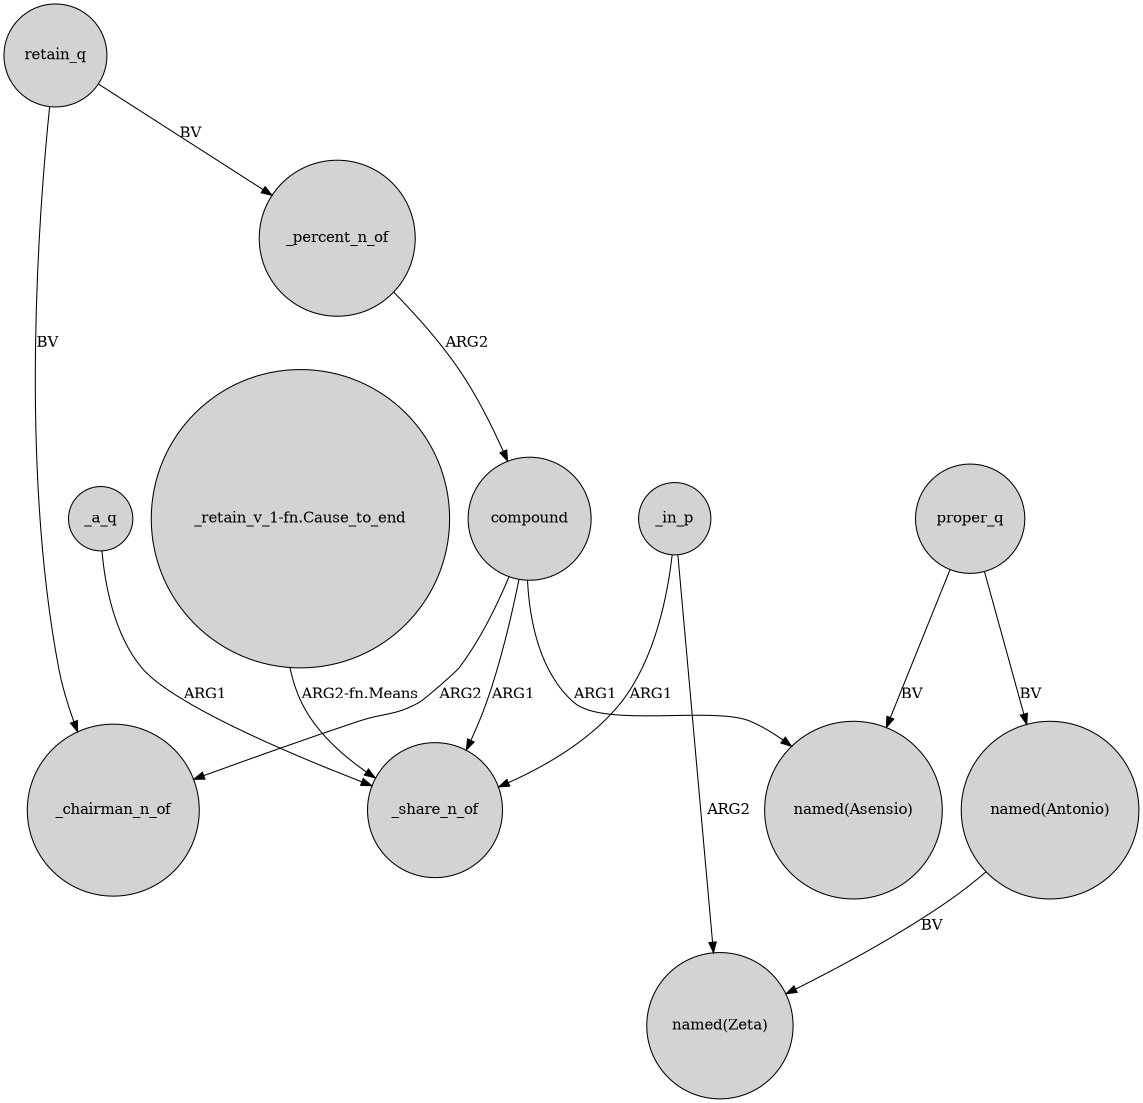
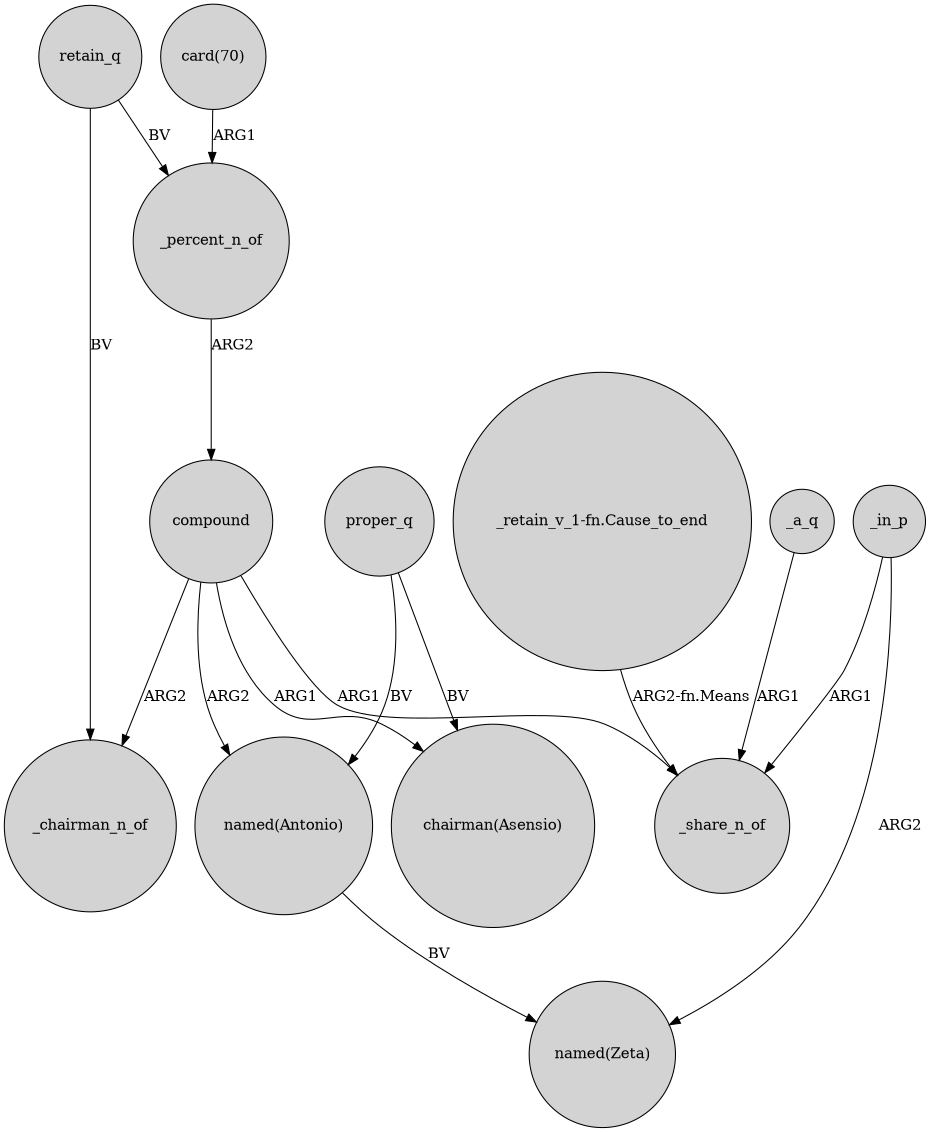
node "card(70)": added
edge "compound" -> "named(Antonio)": added, label "ARG2"
node "named(Asensio)": label "named(Asensio)" -> "chairman(Asensio)"
